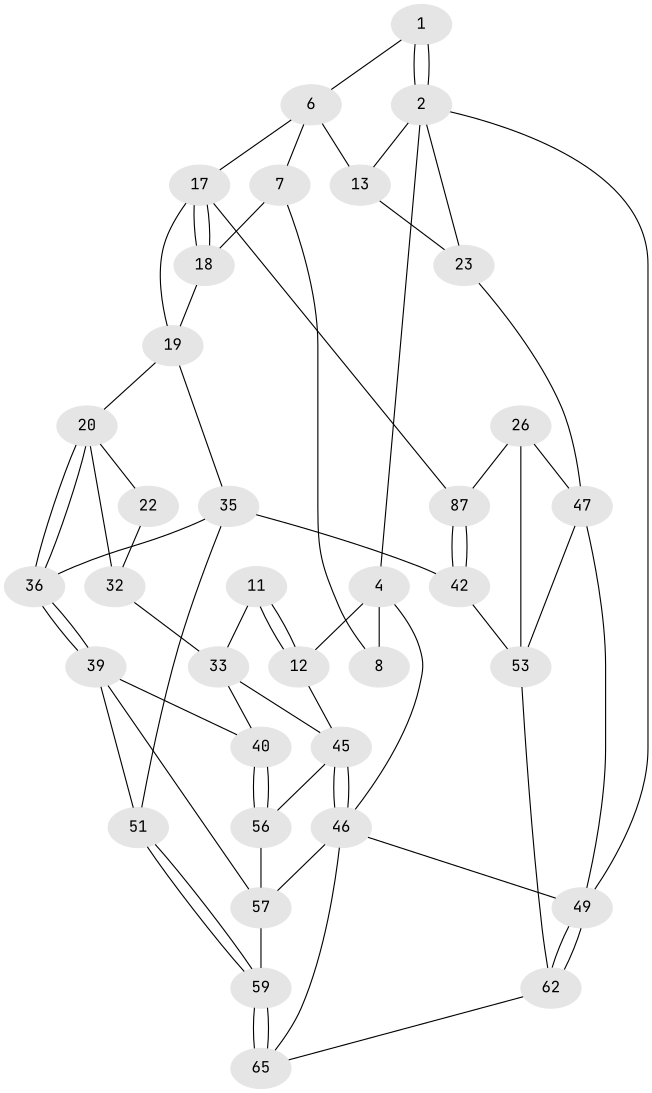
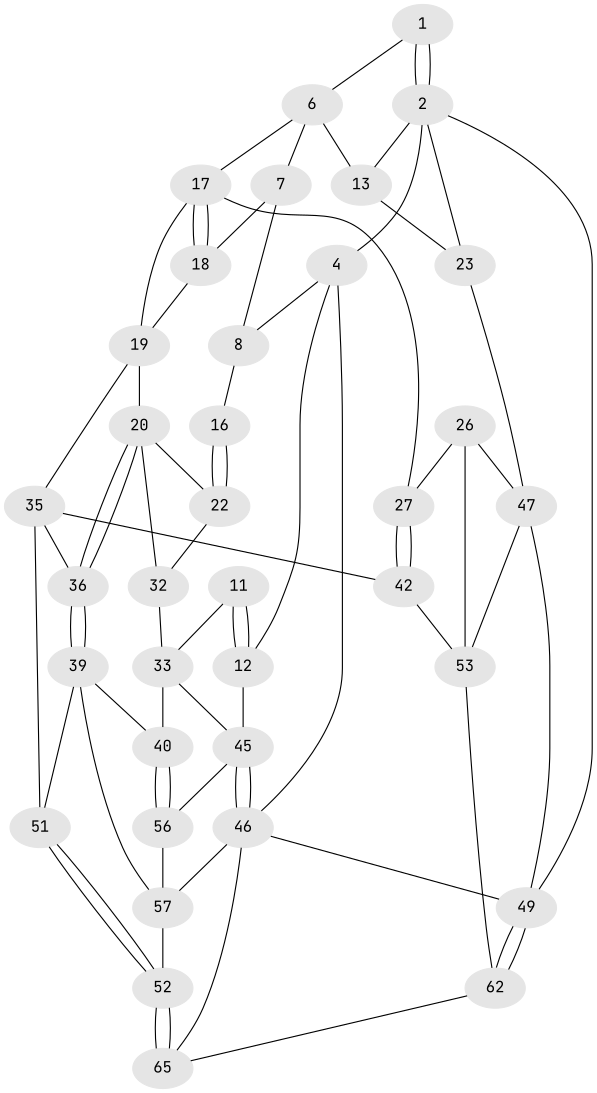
node "16": added
node "87": label "87" -> "27"
node "59": label "59" -> "52"
